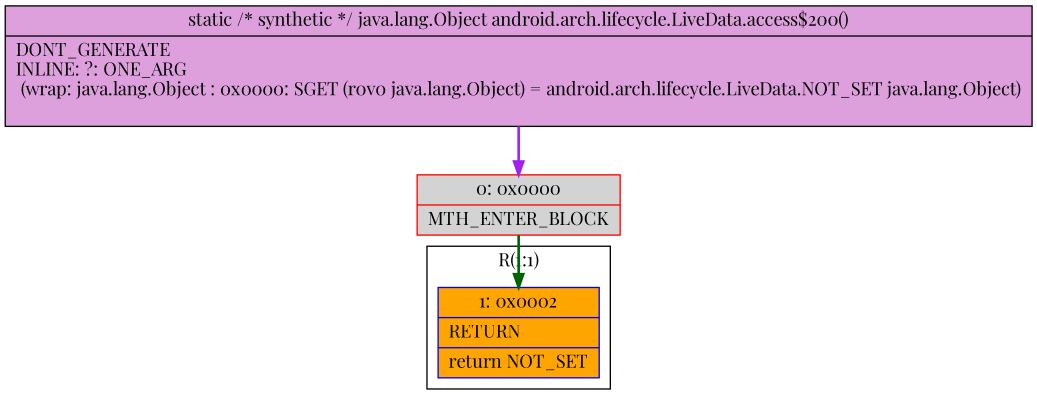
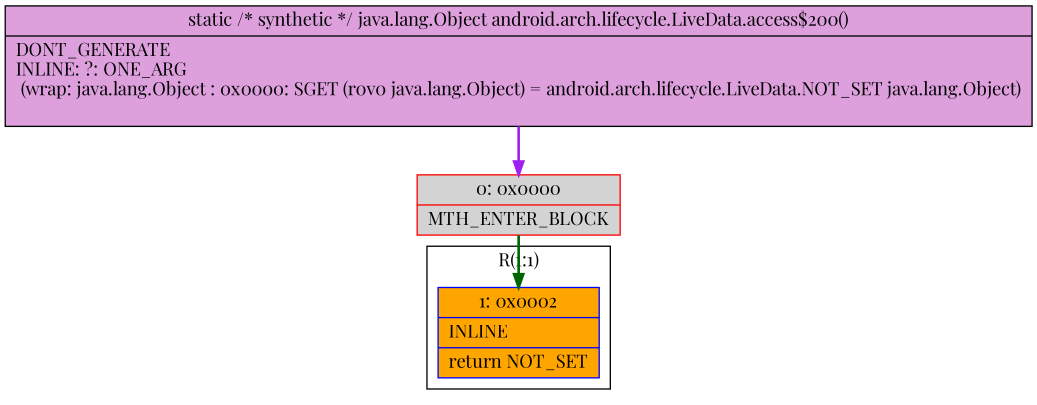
node "1: 0x0002": text "RETURN" -> "INLINE"
